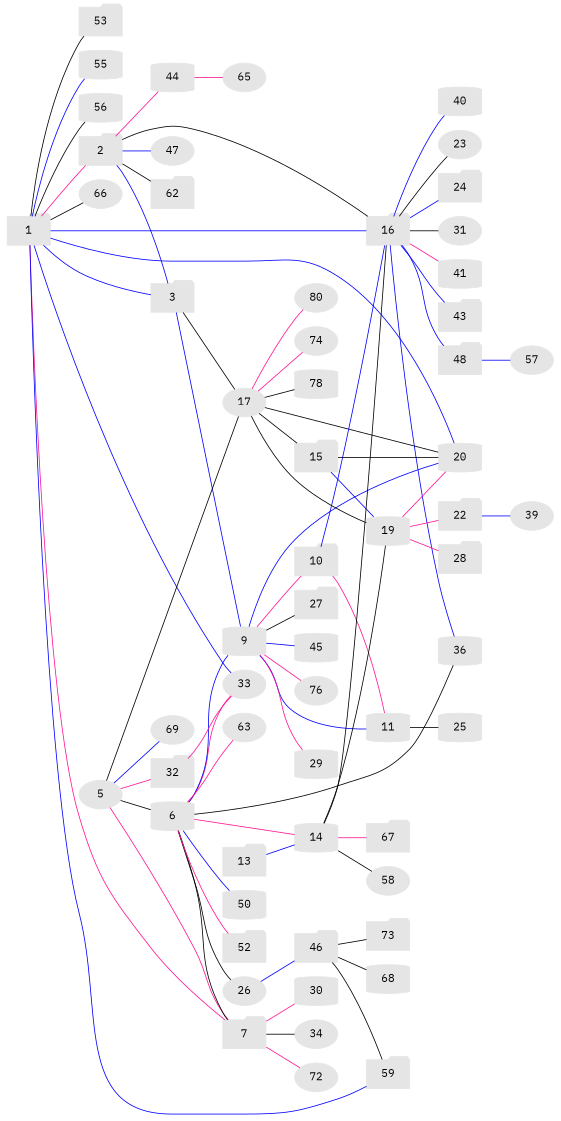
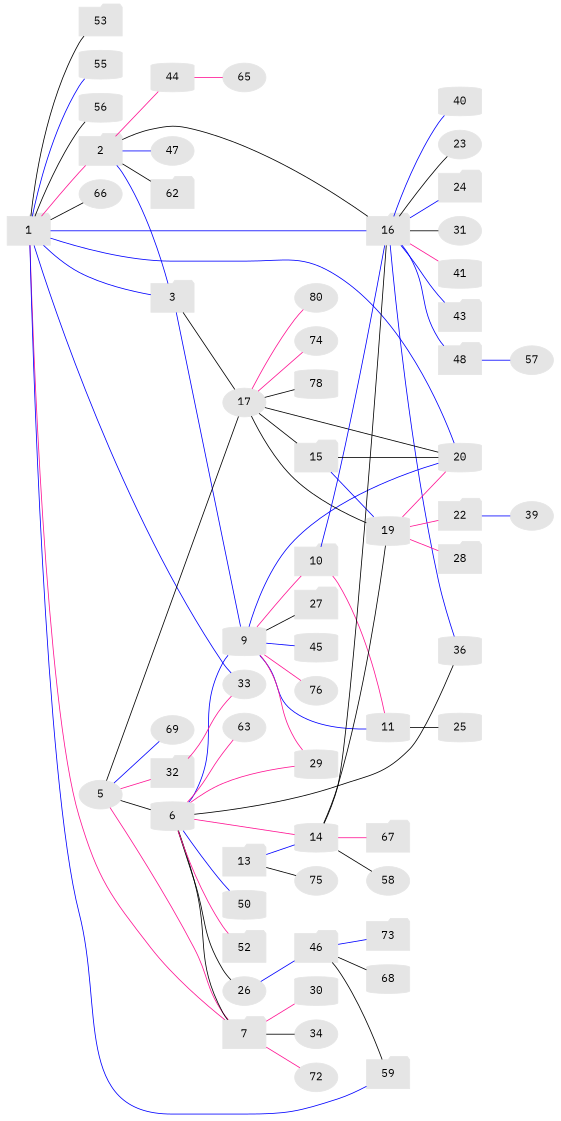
edge "33" -- "6": now "29" -- "6"
node "75": added
edge "73" -- "46": color black -> blue
